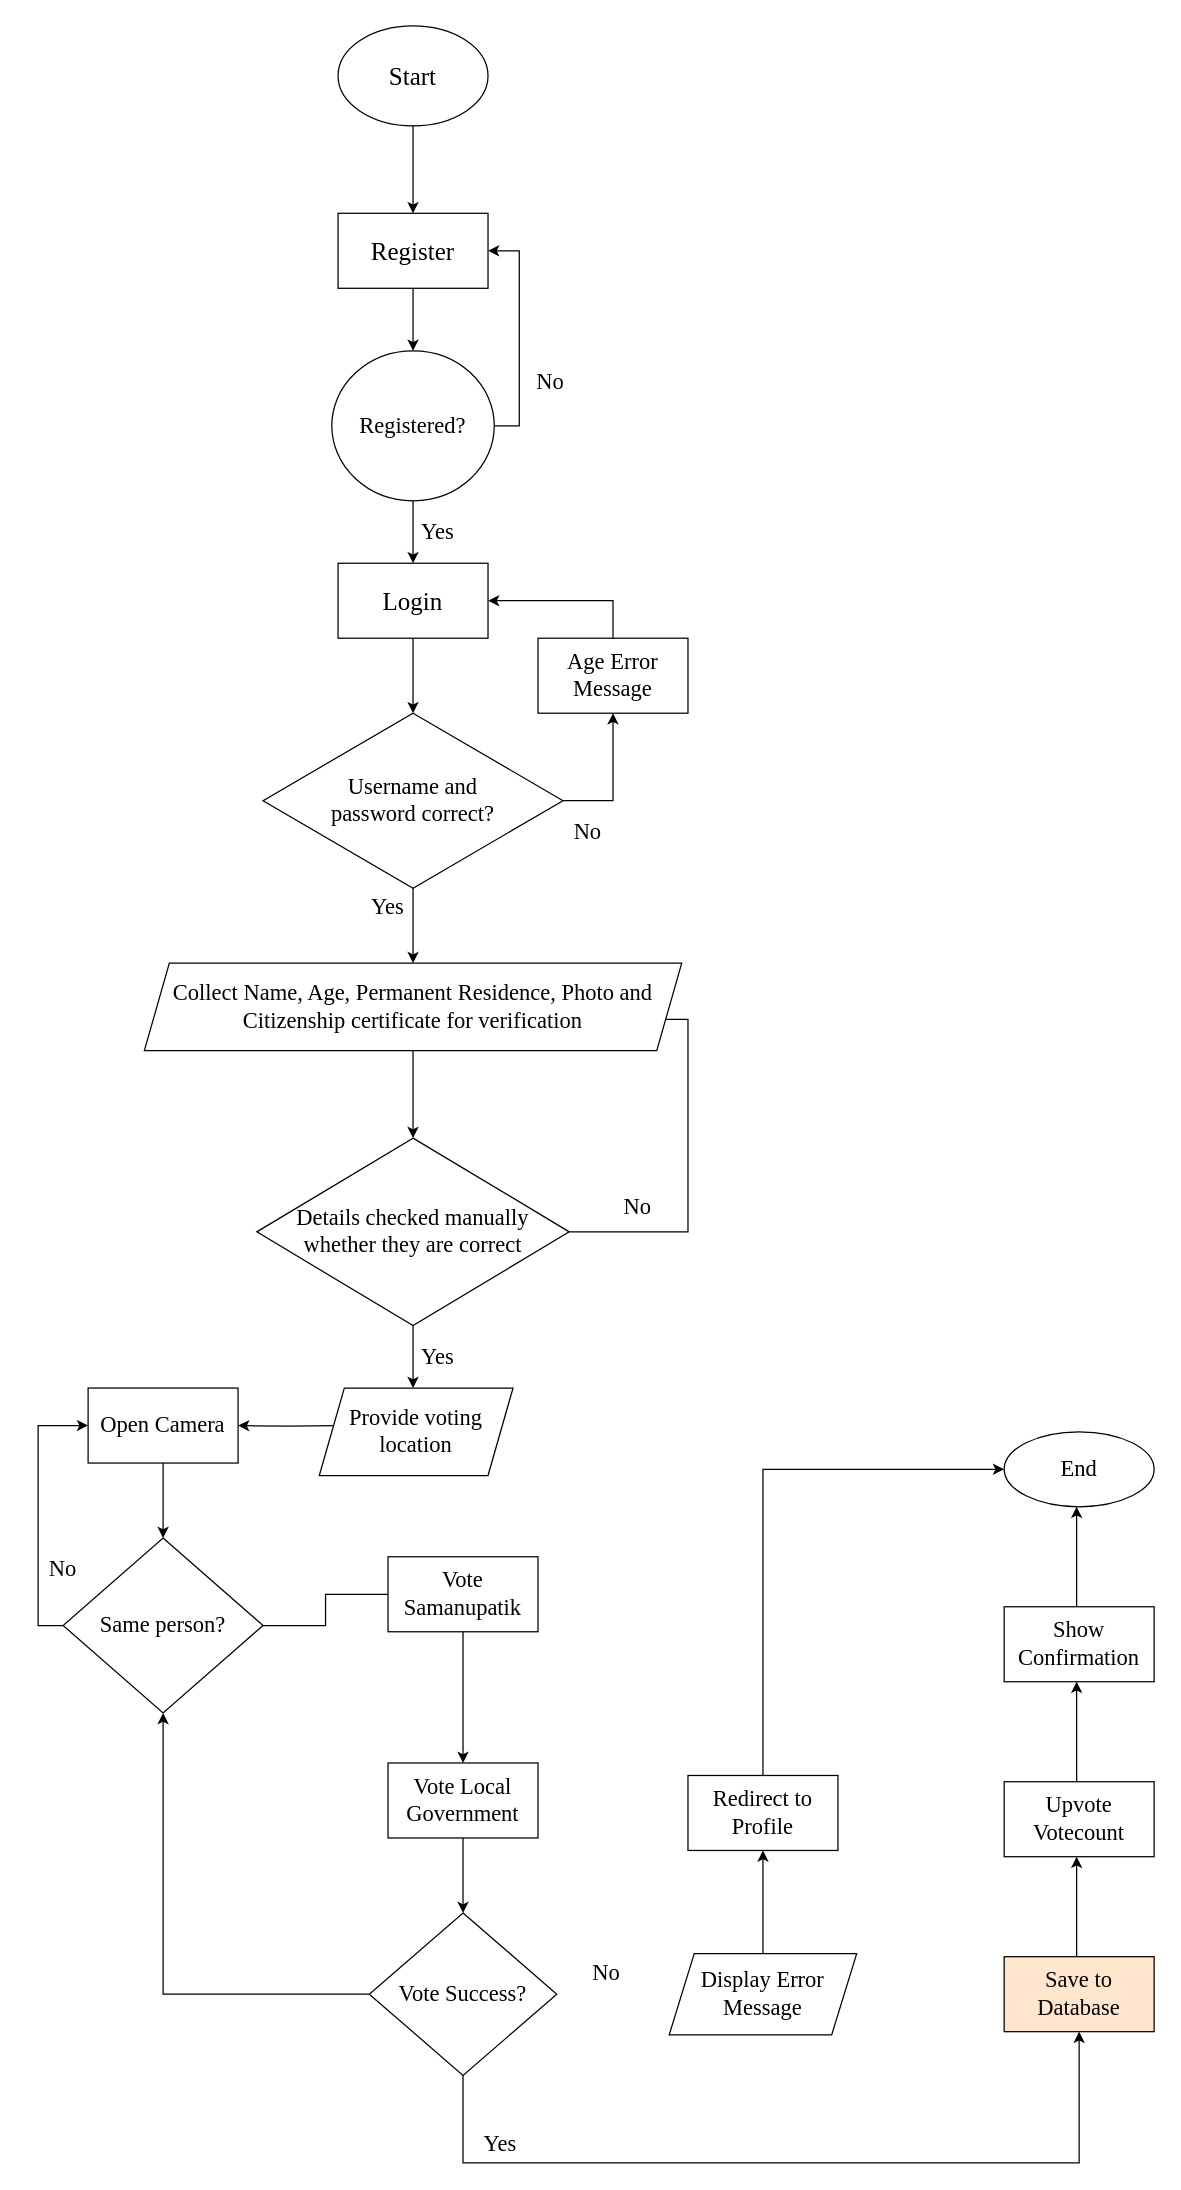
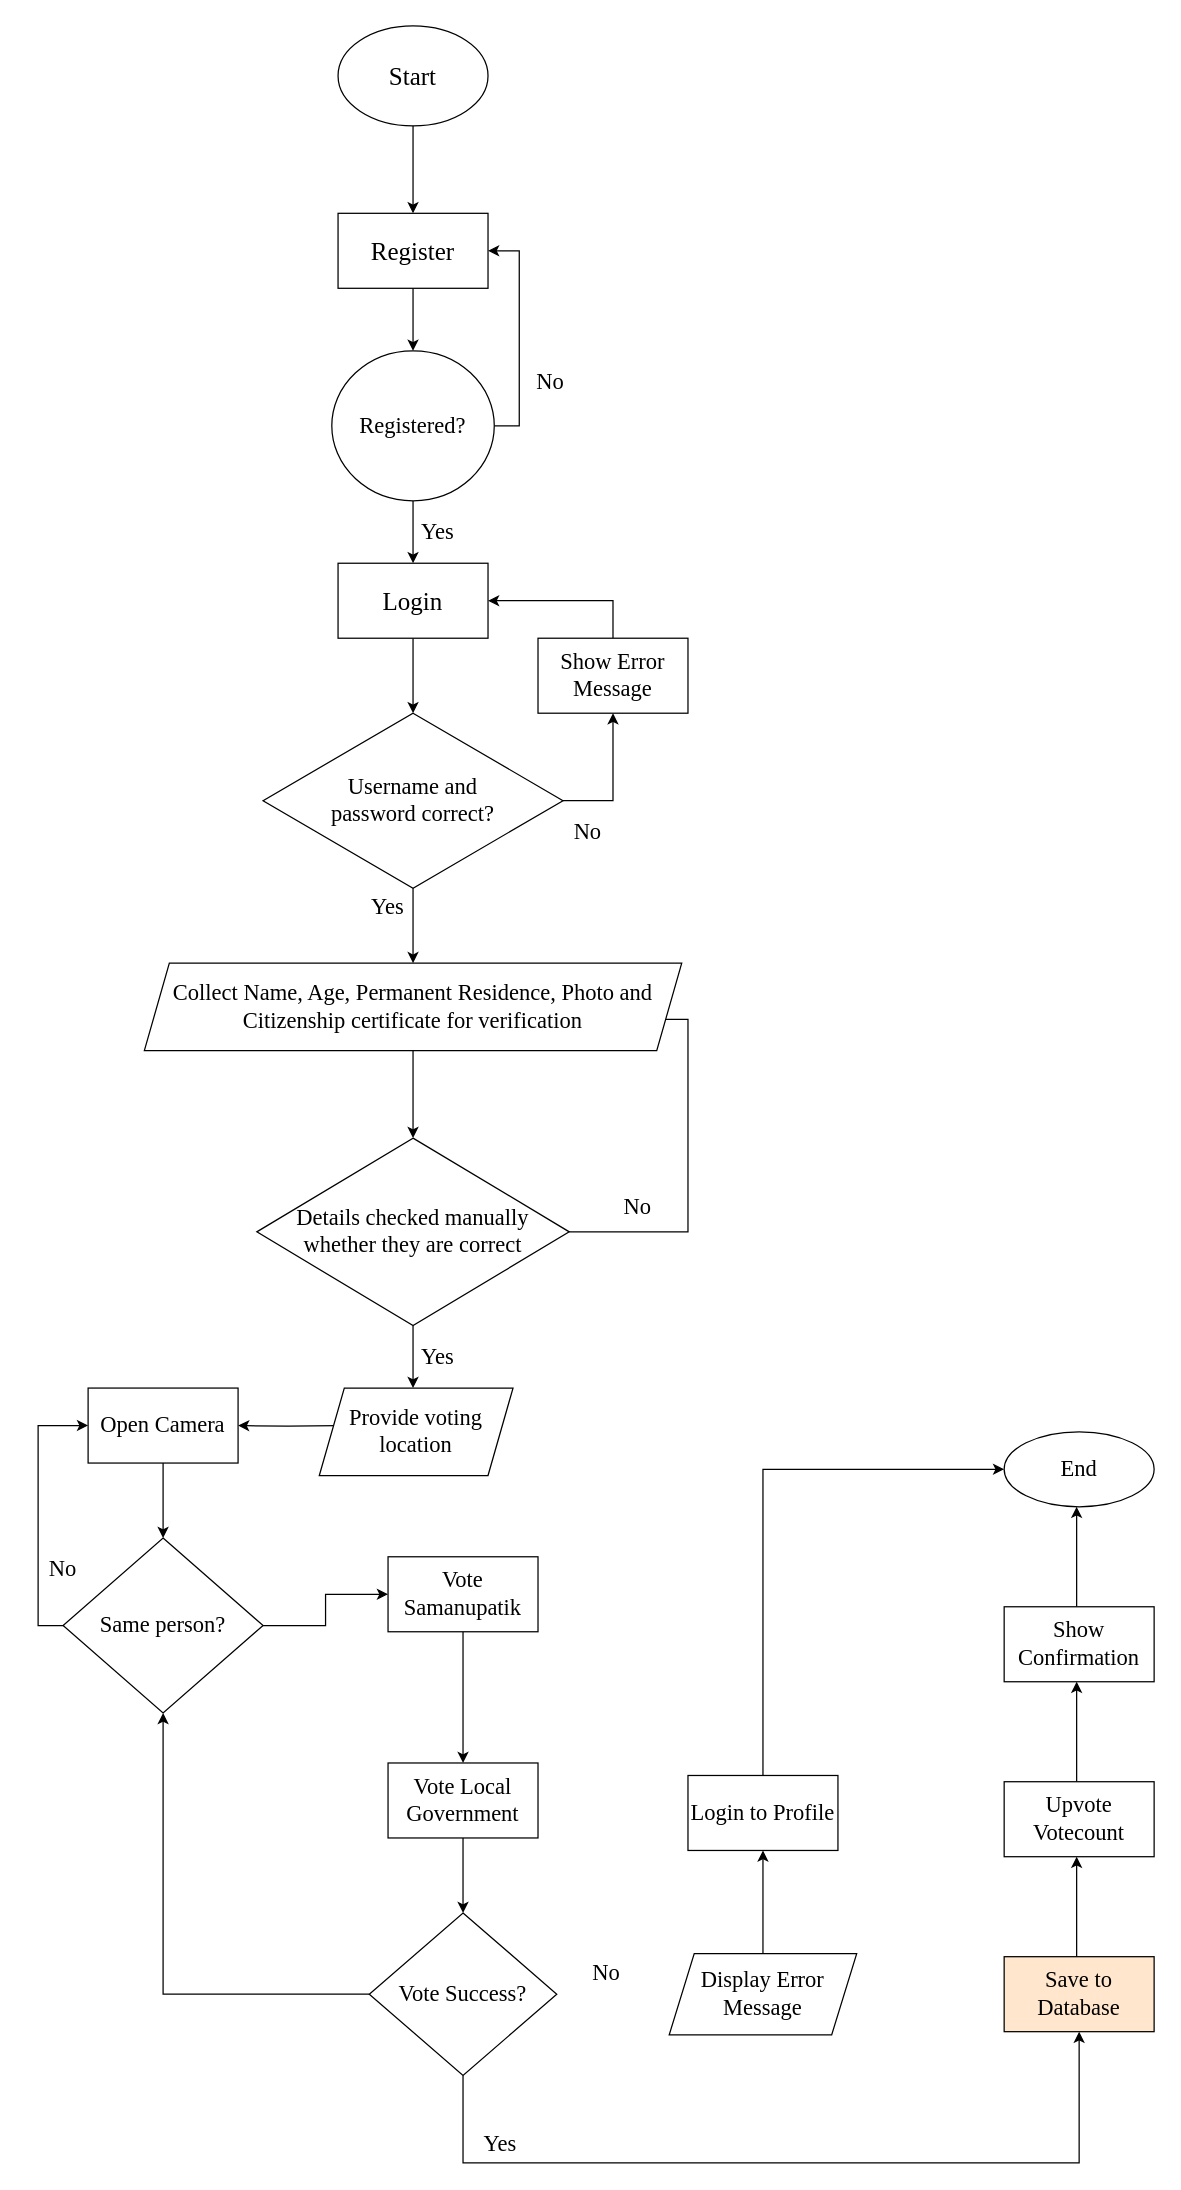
node "Age Error Message": label "Age Error Message" -> "Show Error Message"
edge "Vote Samanupatik" -- "Same person?": arrowhead none -> classic
node "Redirect to Profile": label "Redirect to Profile" -> "Login to Profile"
